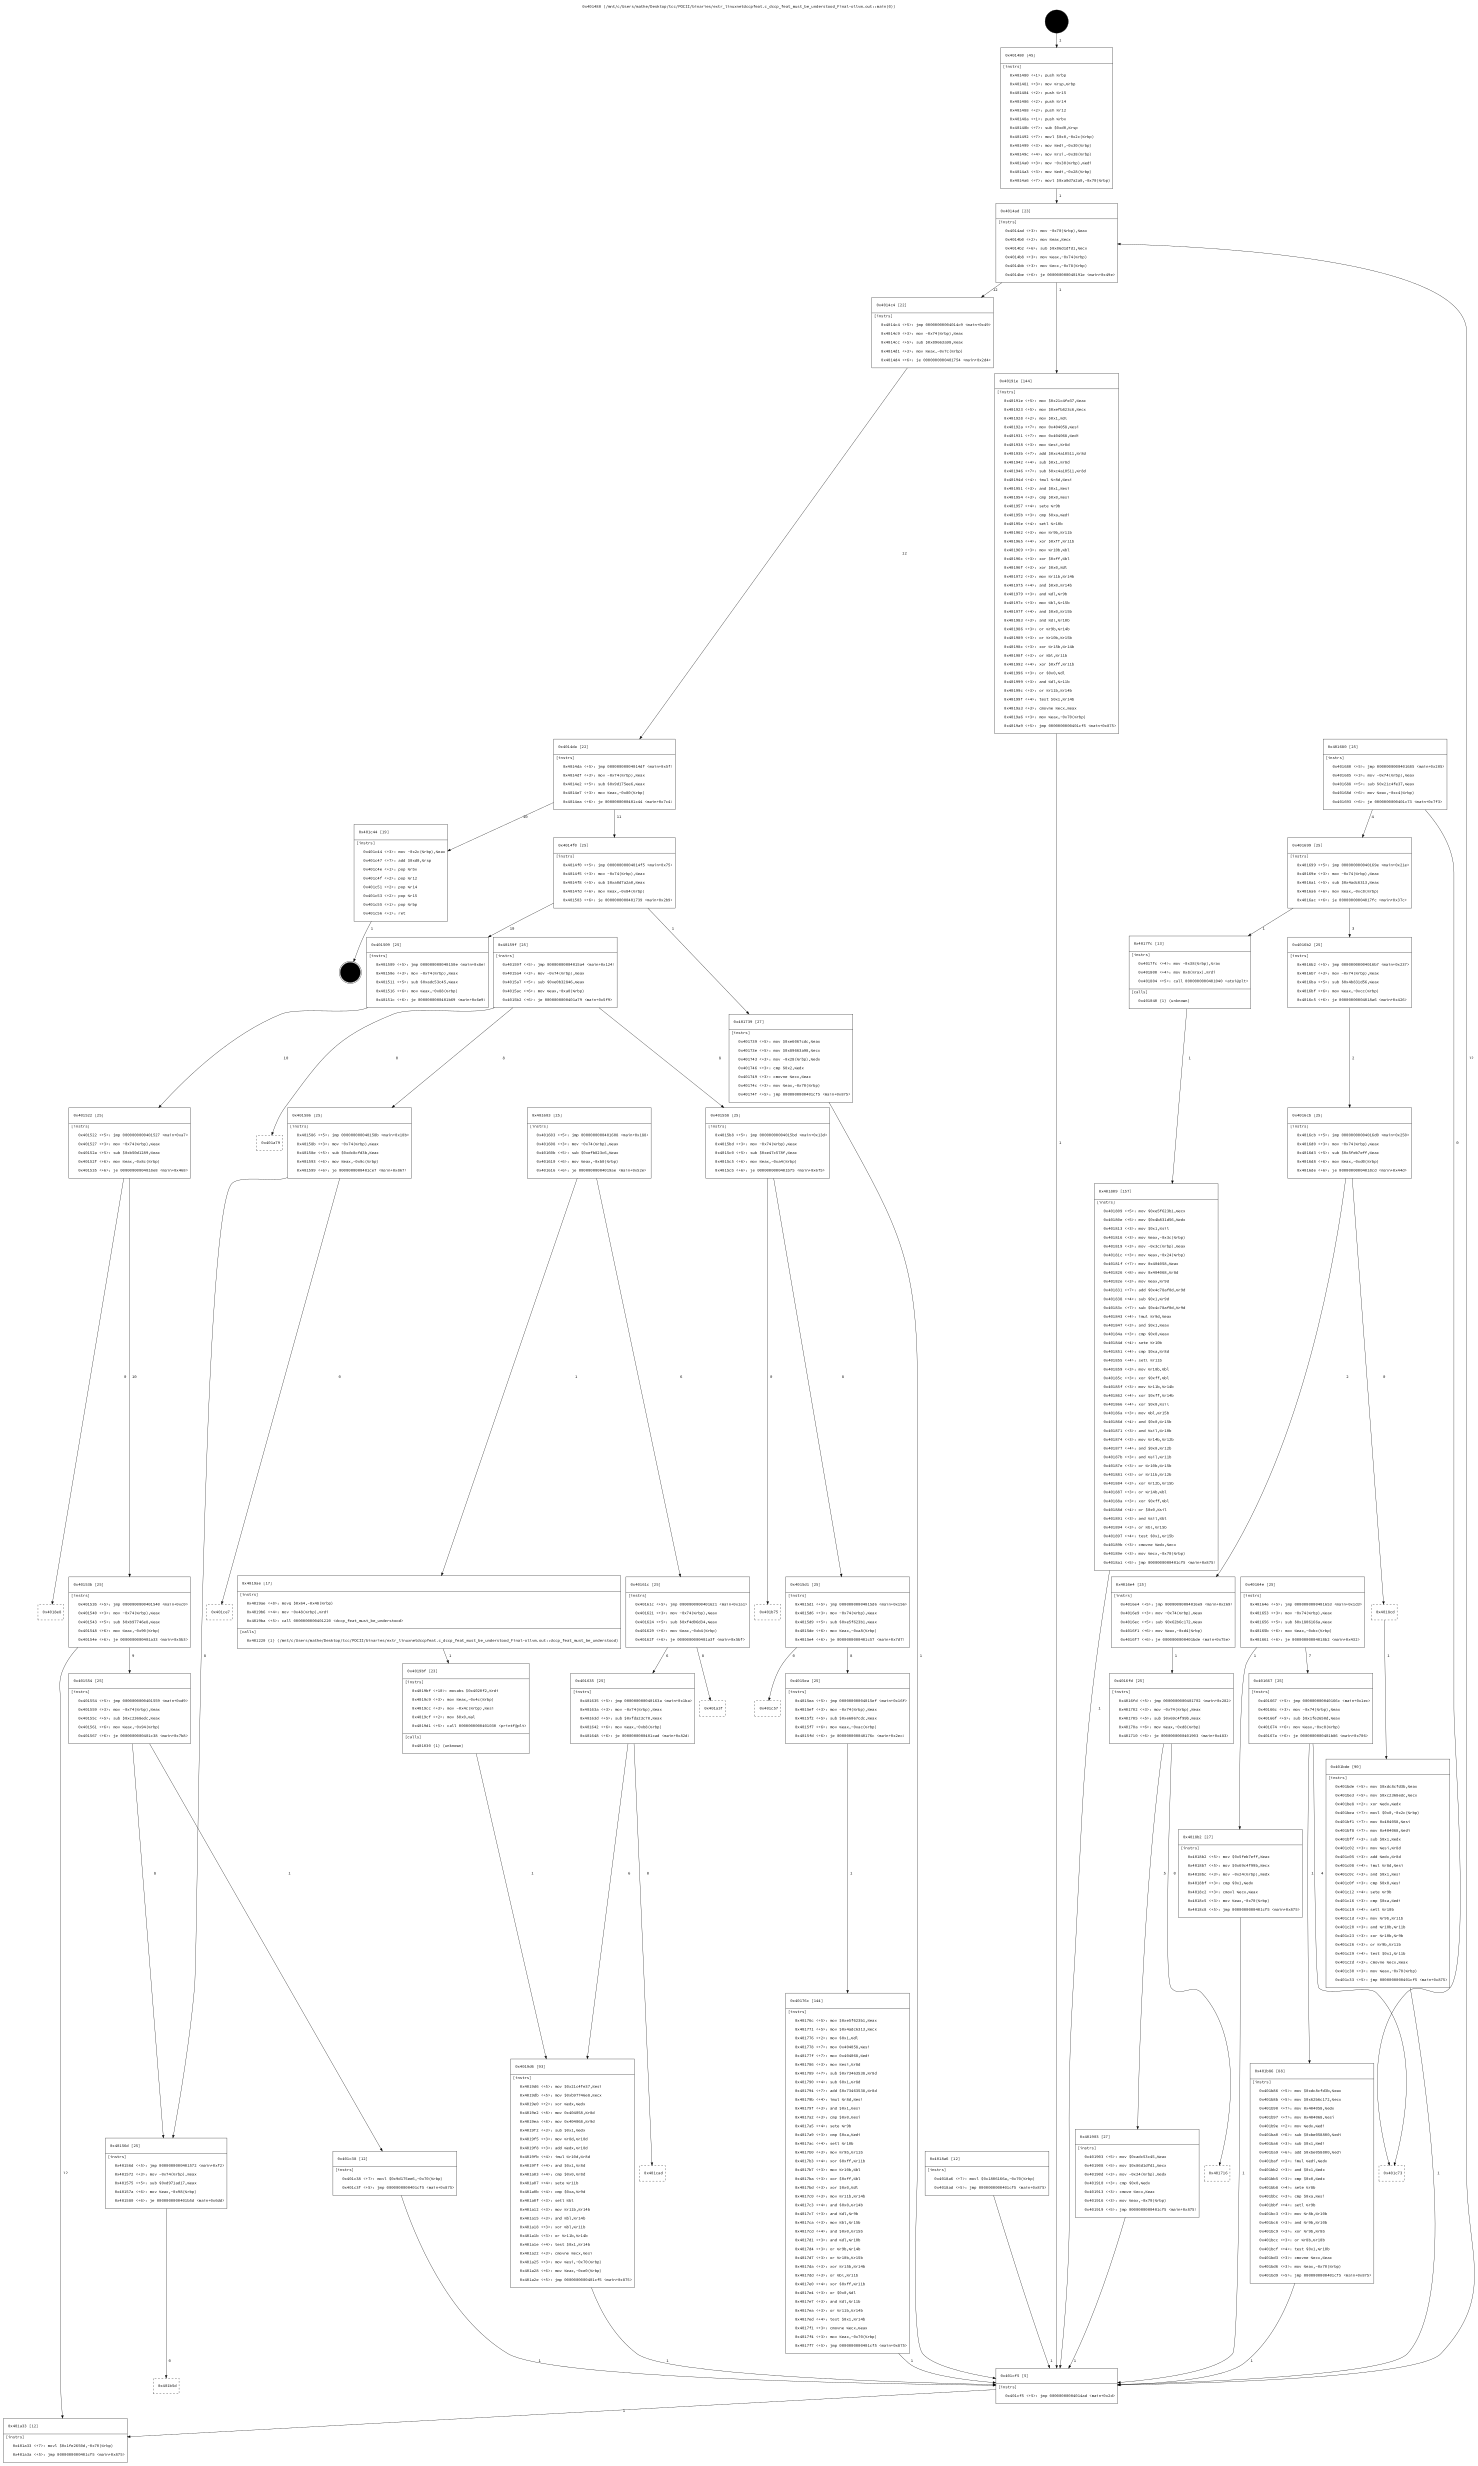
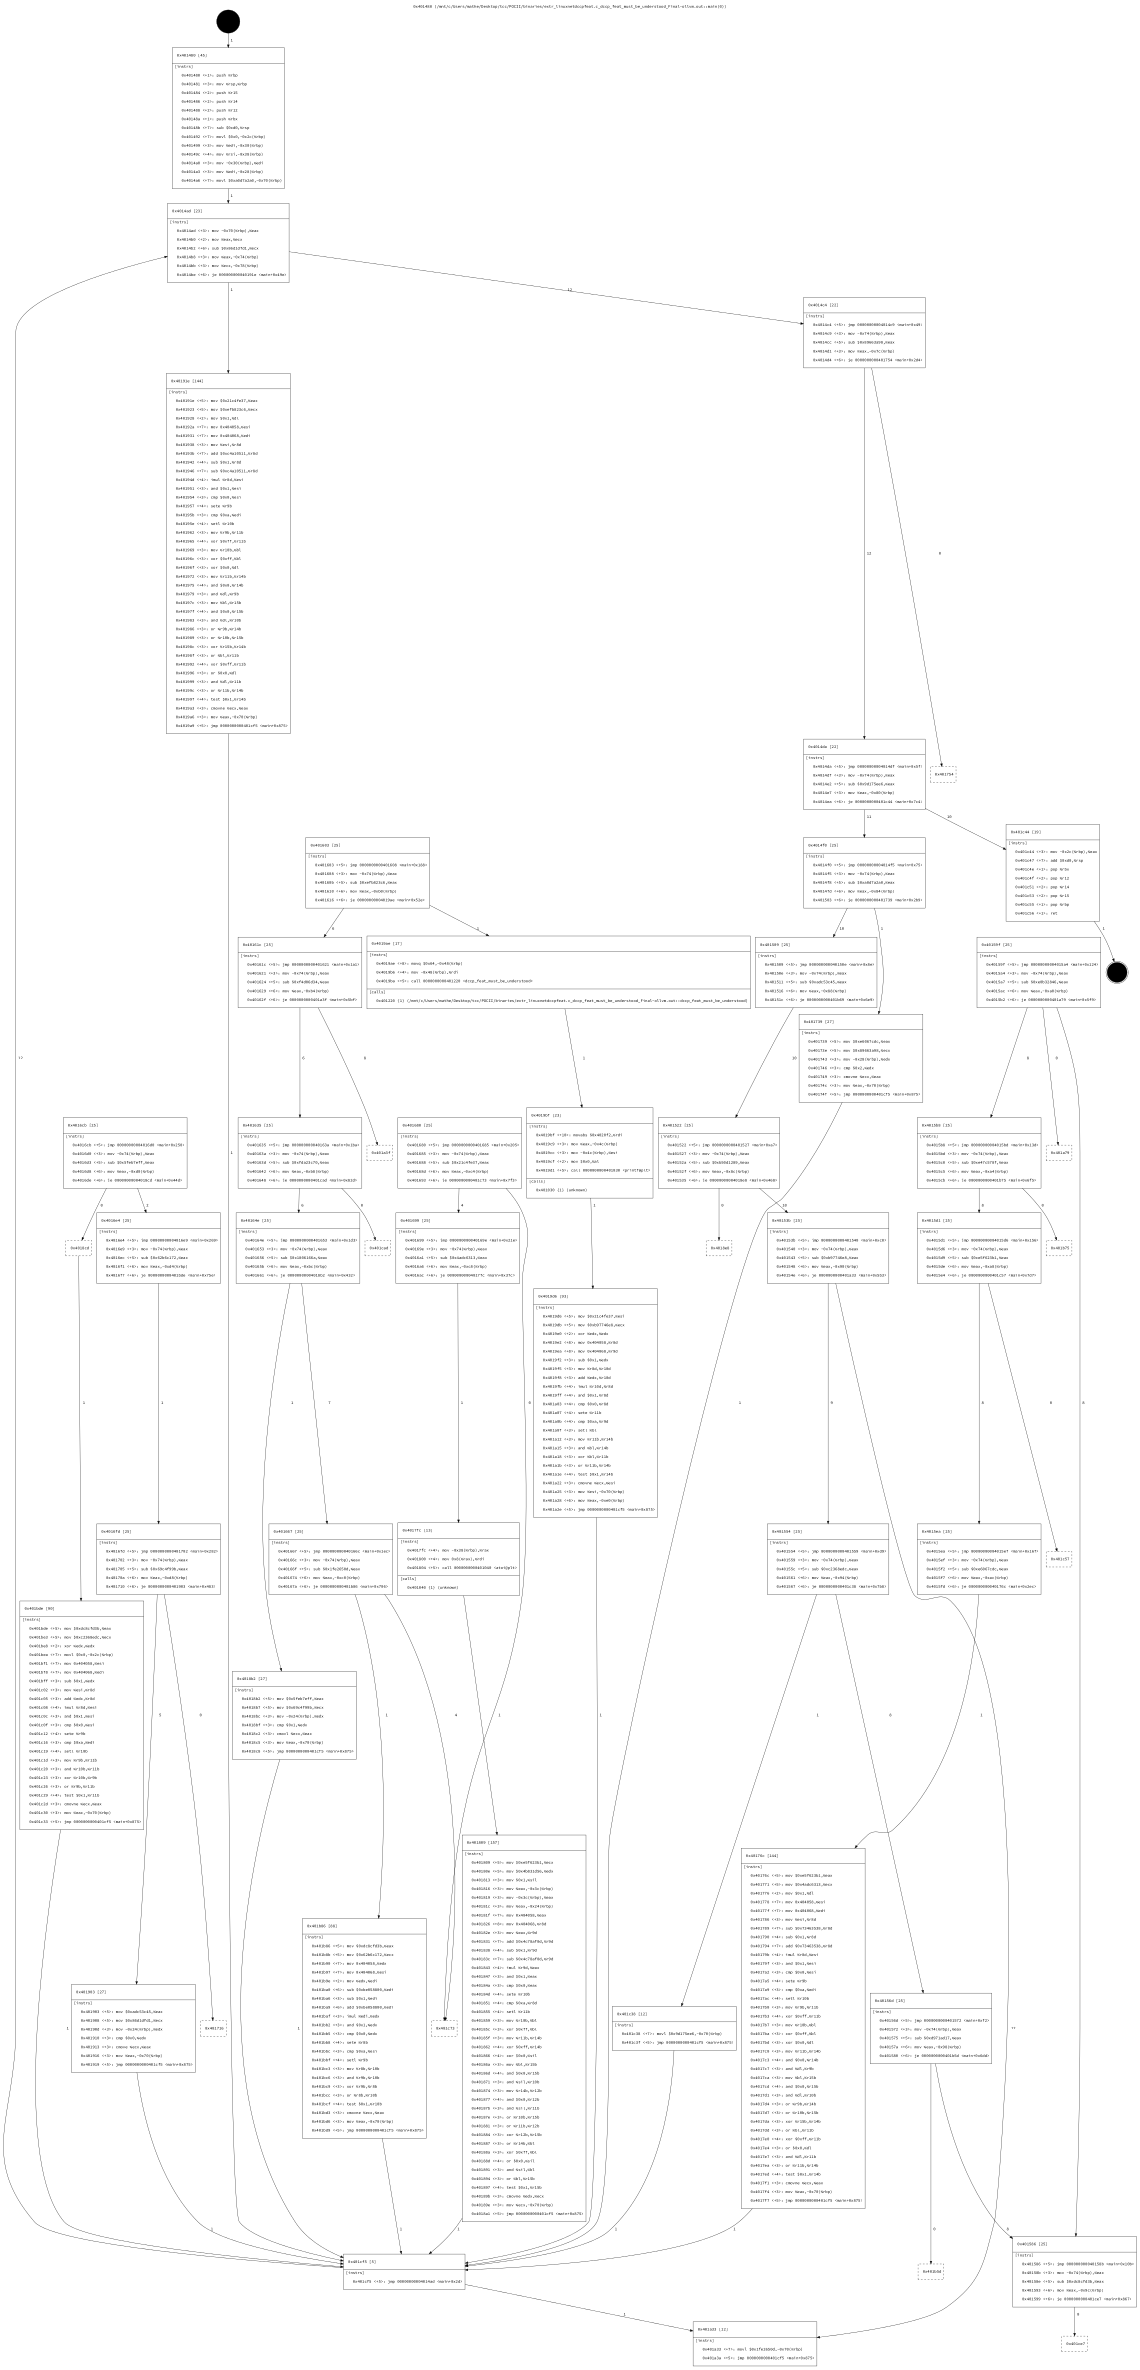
node "0x401754": added
node "0x4016b2 [25]": removed
edge "0x401586 [25]" -> "0x40156d [25]": reversed
edge "0x401635 [25]" -> "0x4019d6 [93]": now "0x401635 [25]" -> "0x40164e [25]"
node "0x4018a6 [12]": removed
